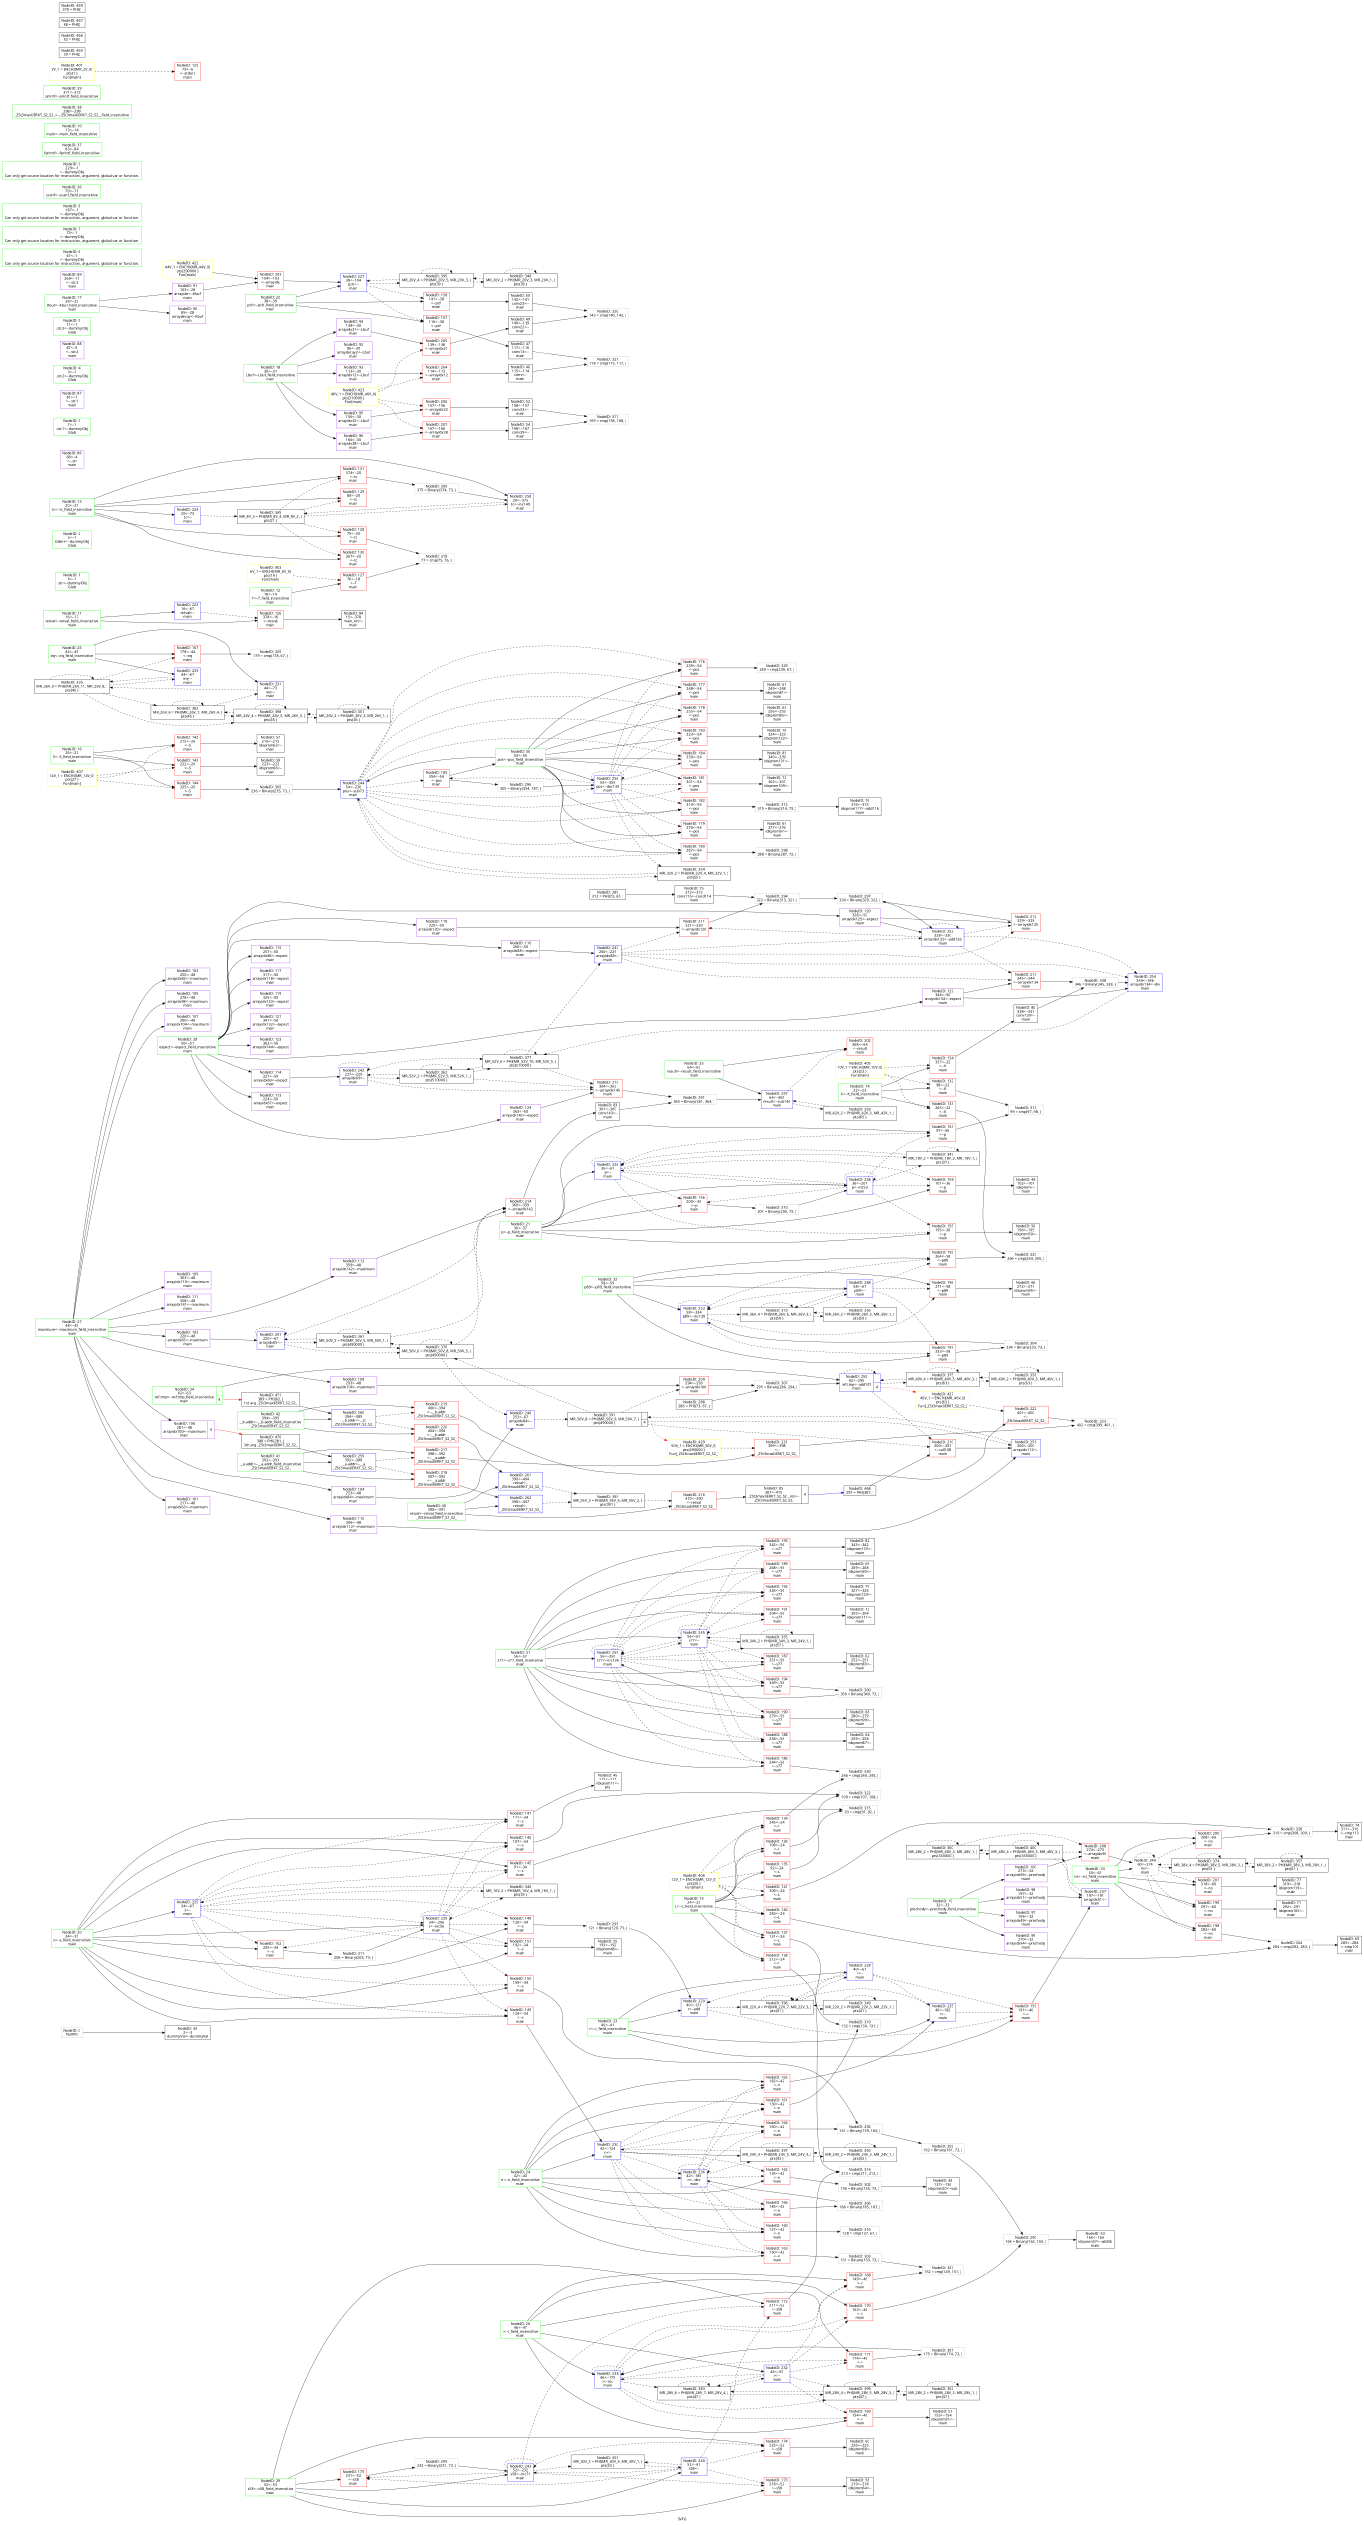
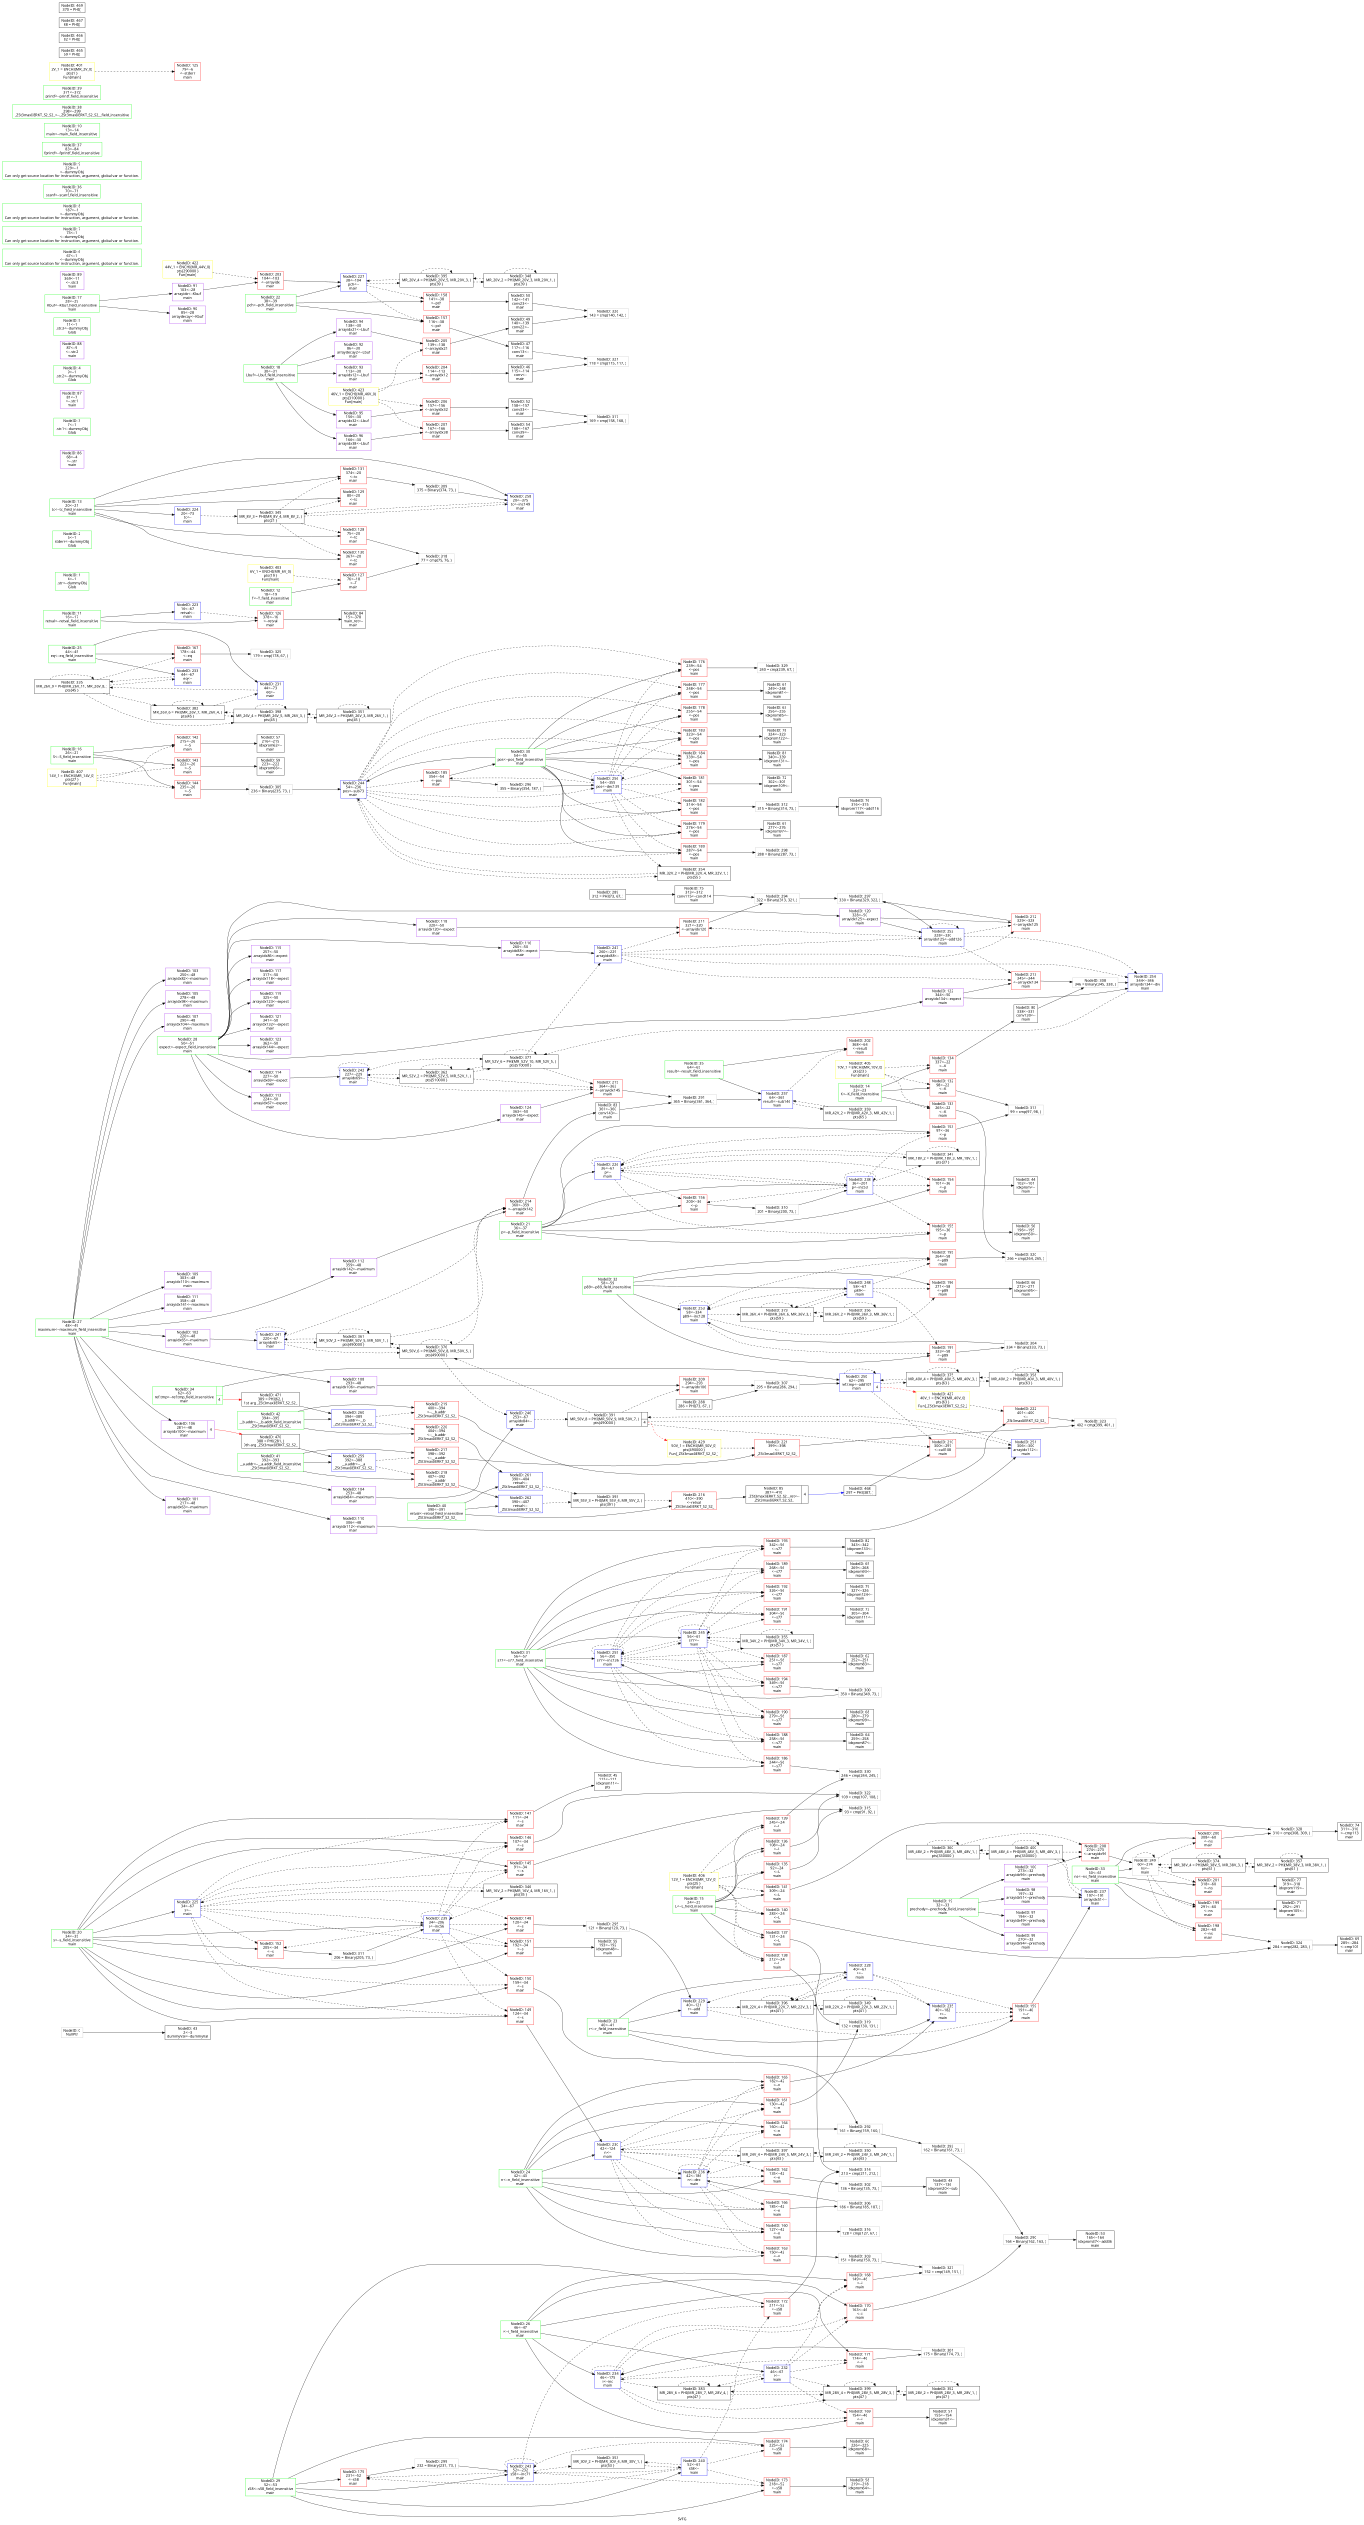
edge "NodeID: 422" -> "NodeID: 203": style solid -> dashed
edge "NodeID: 230" -> "NodeID: 397": style solid -> dashed
